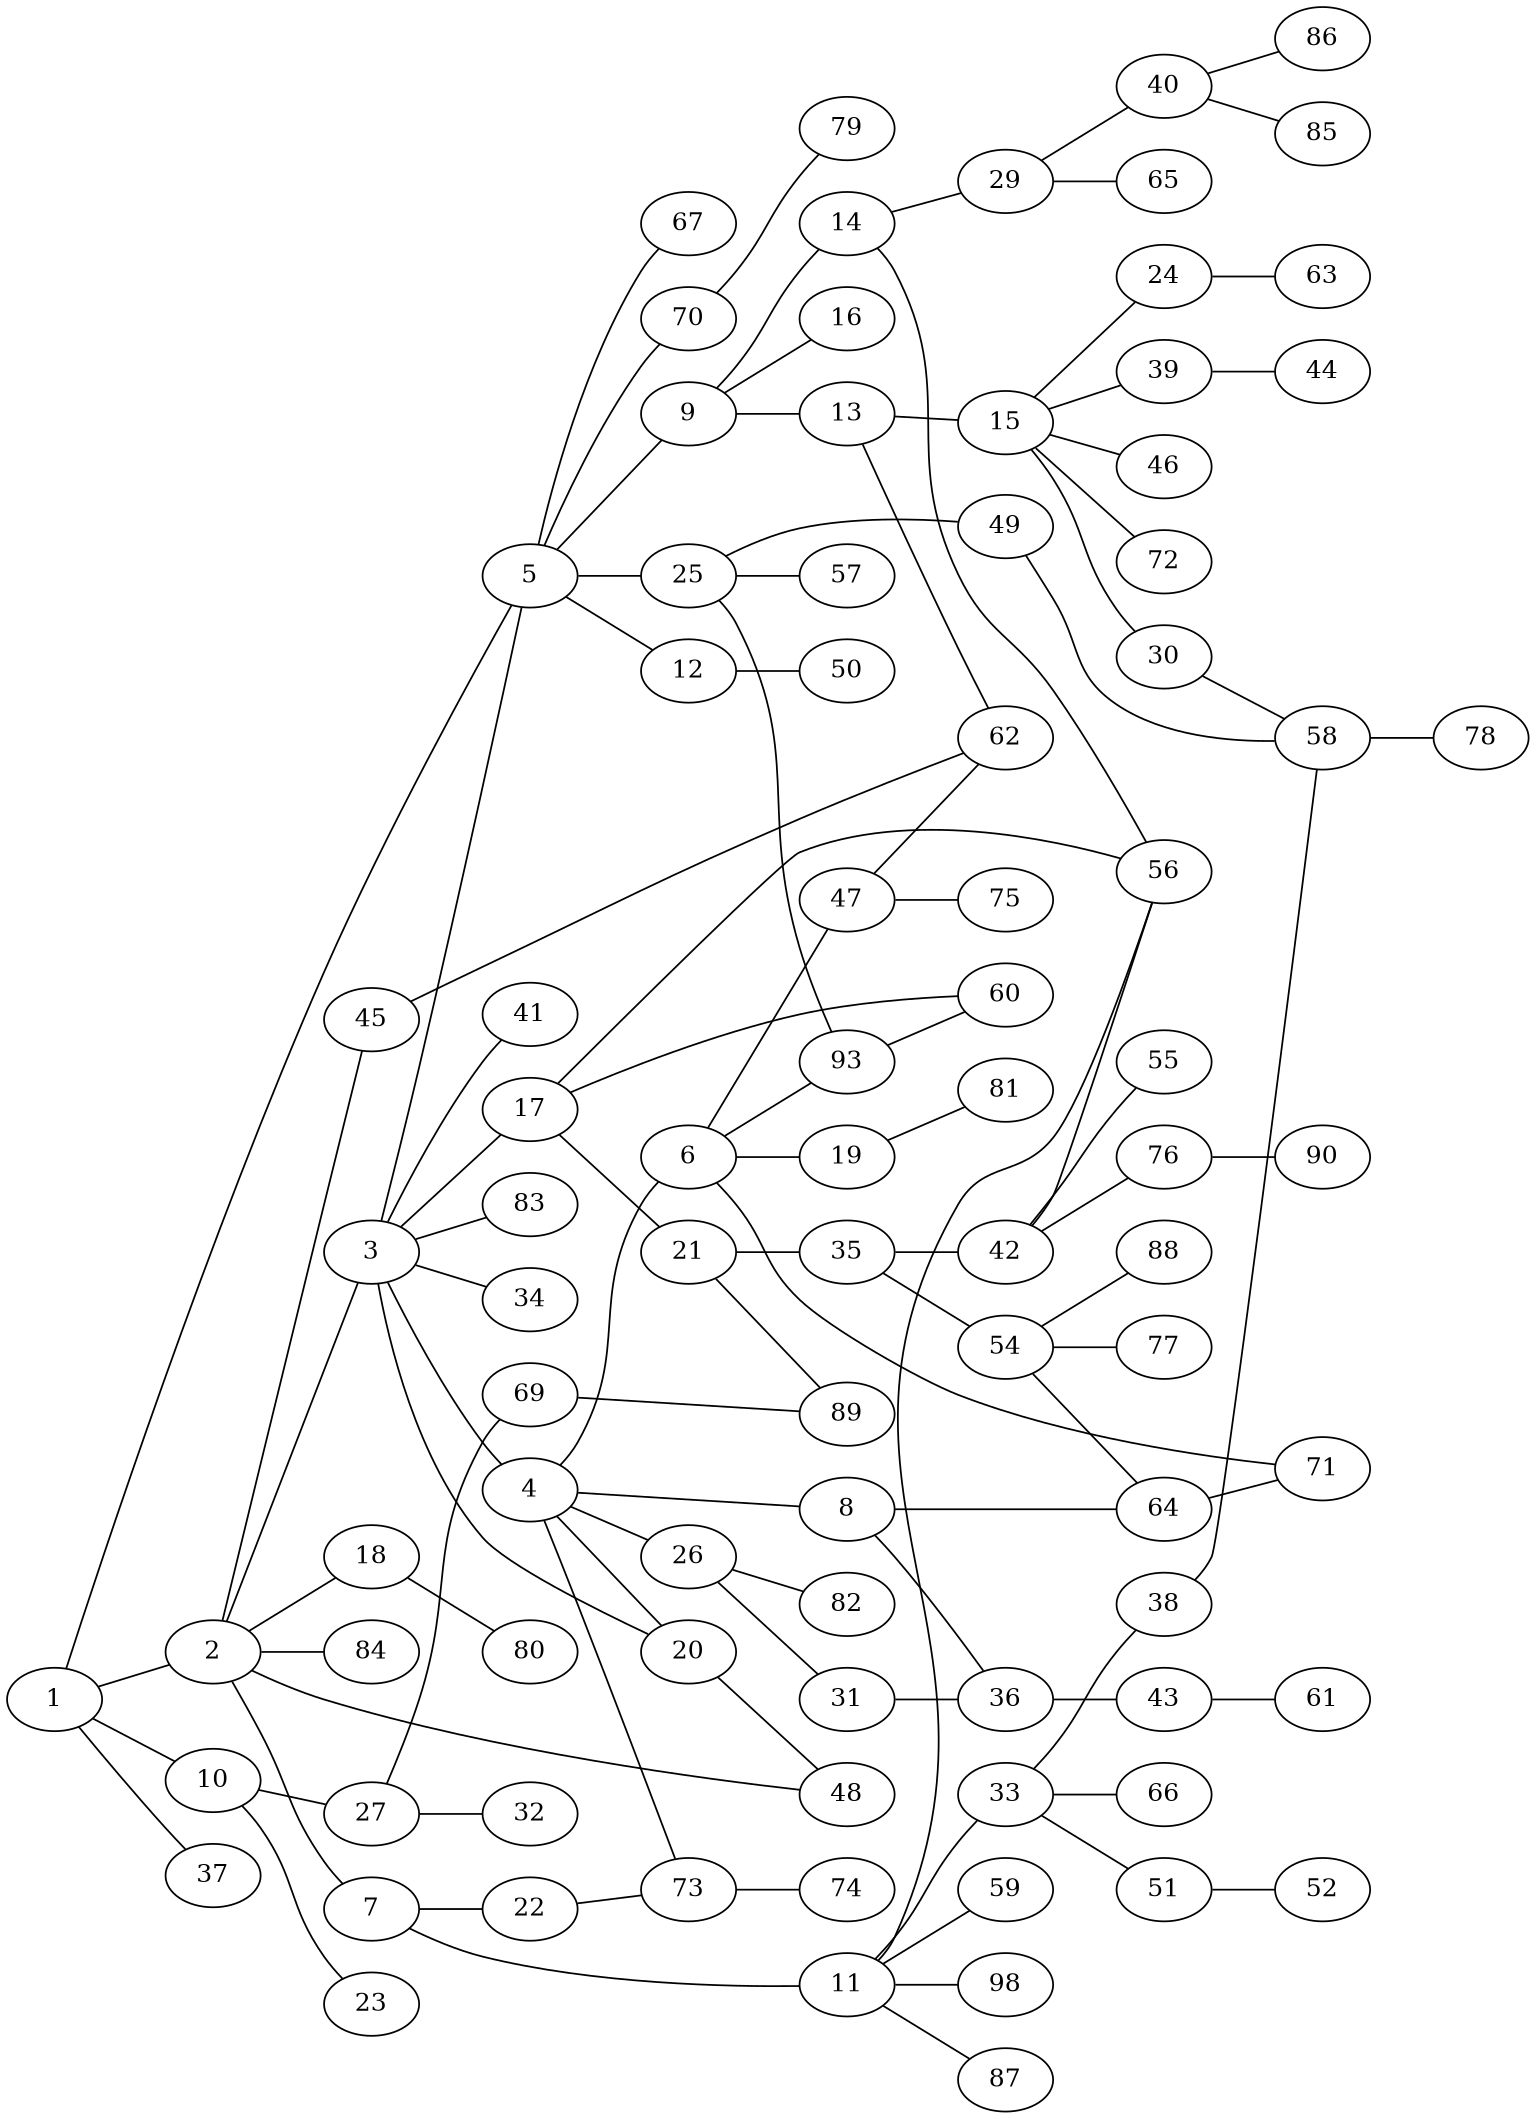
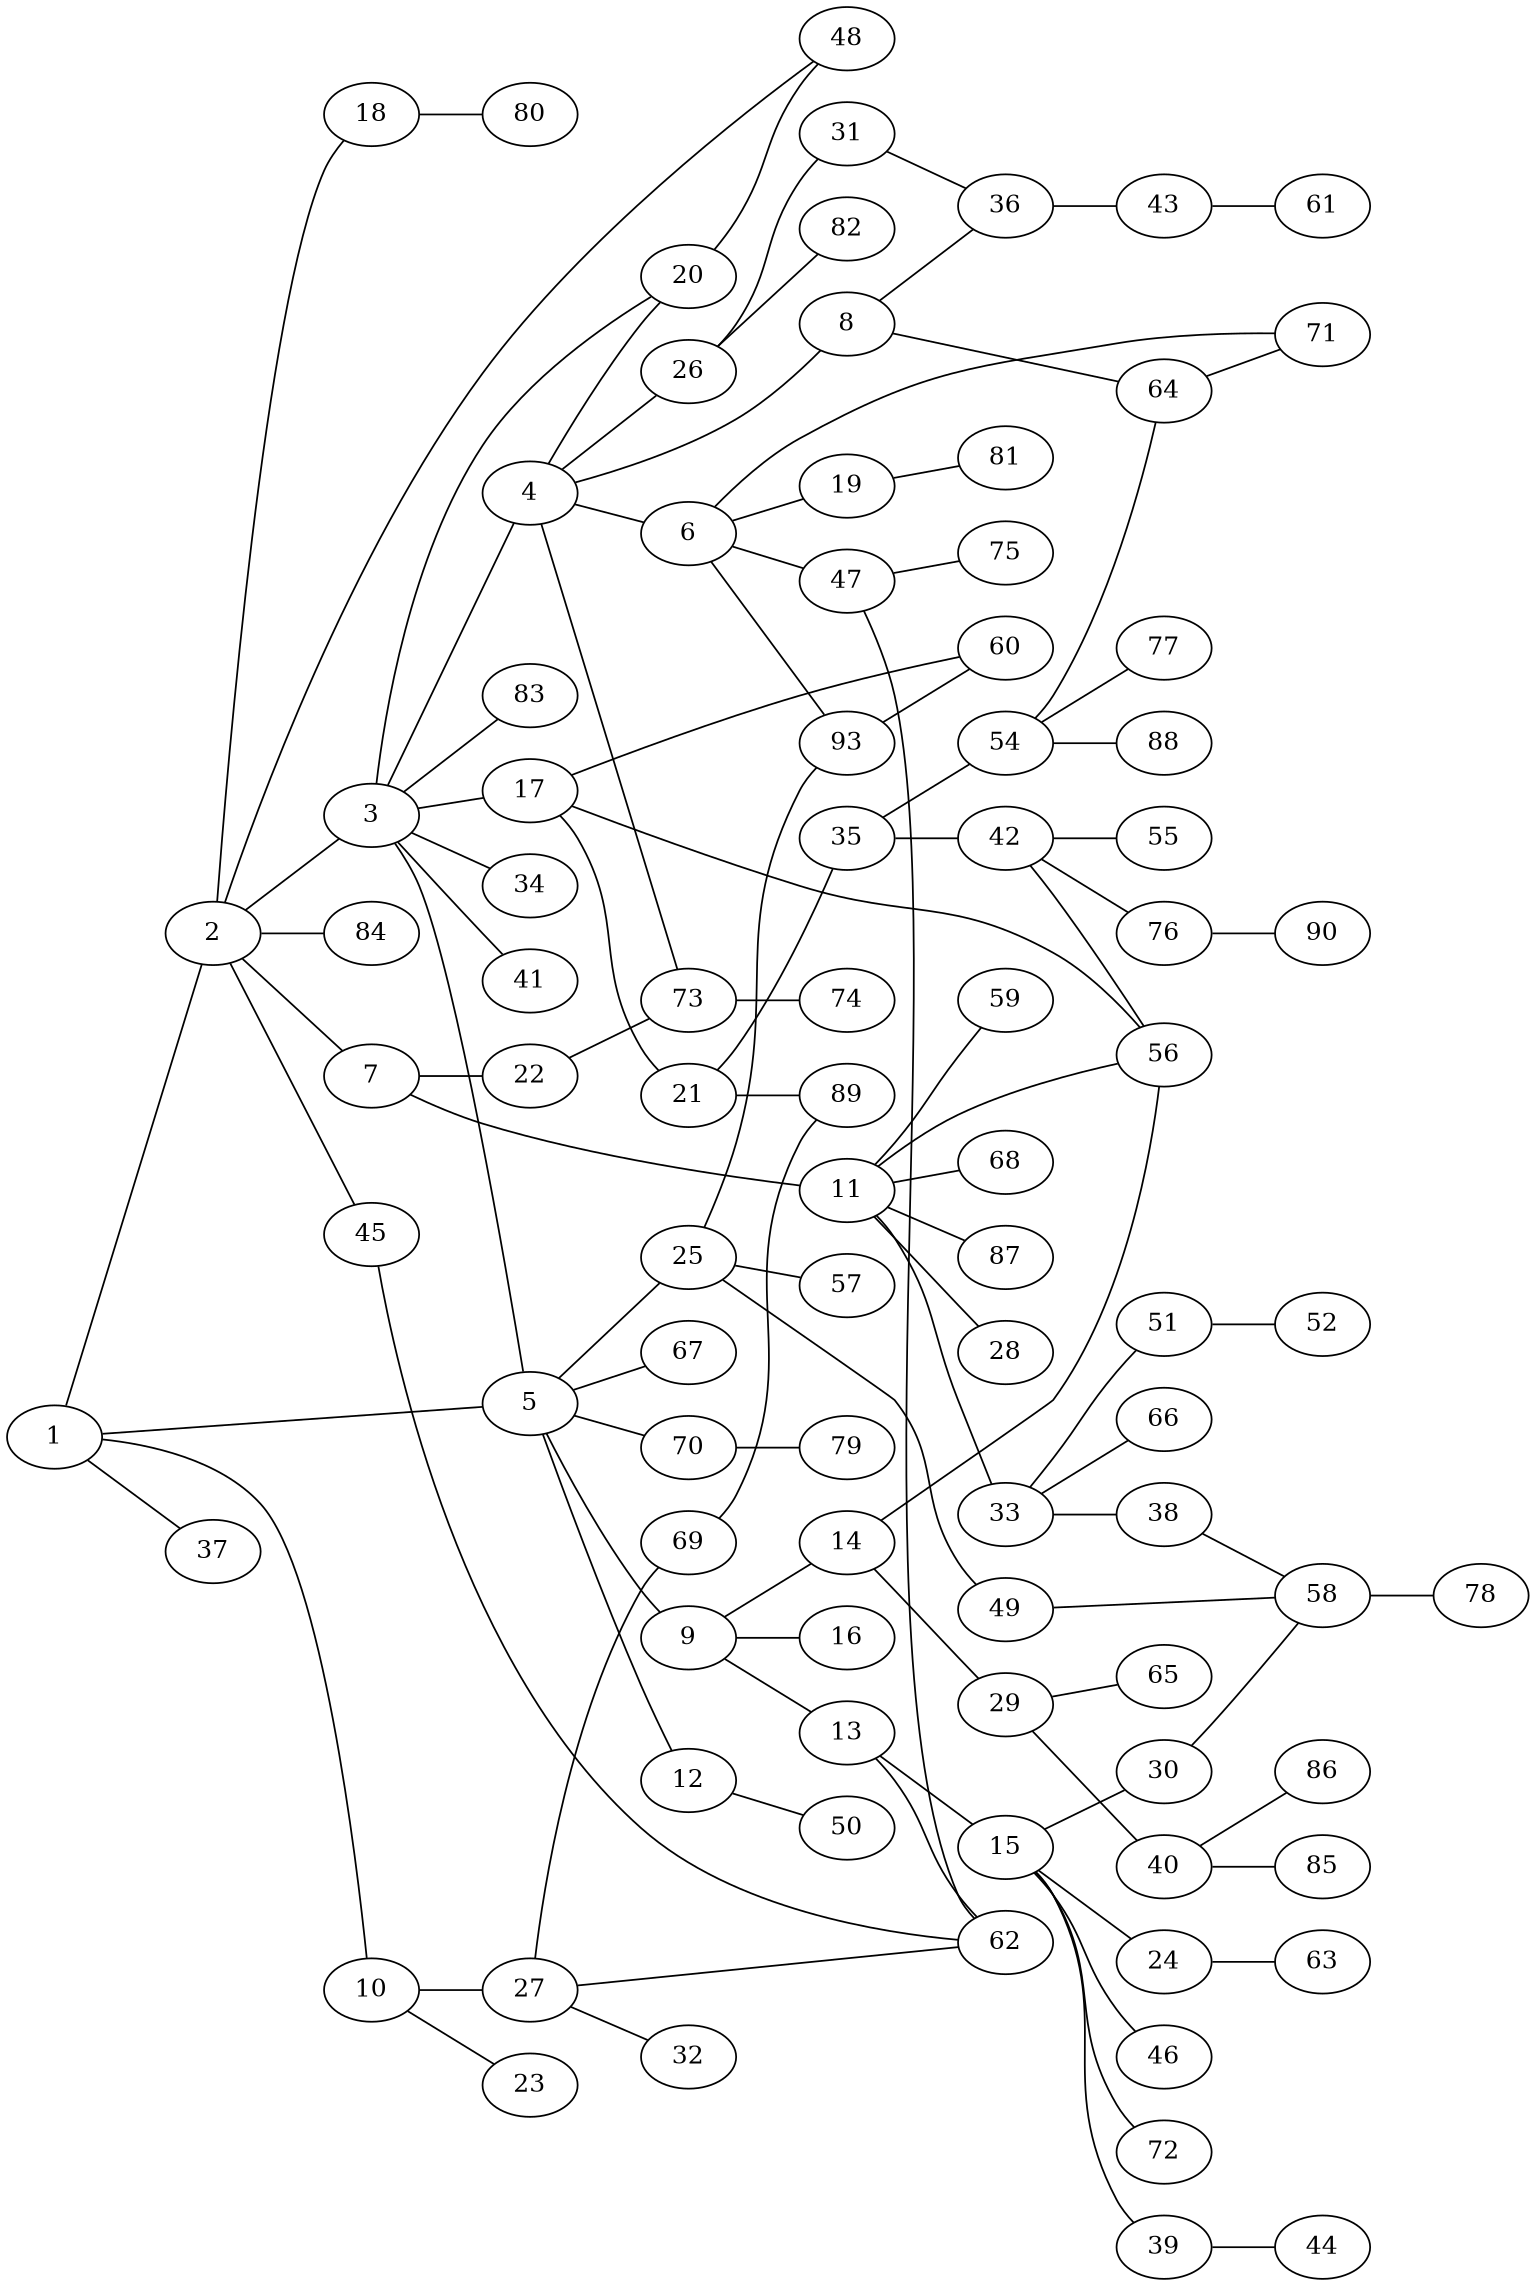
node "28": added
edge "62" -- "27": added
node "98": label "98" -> "68"
